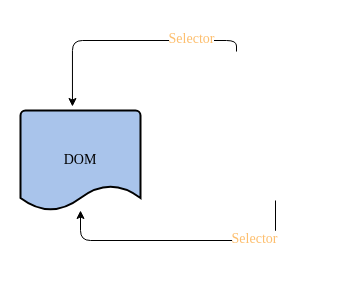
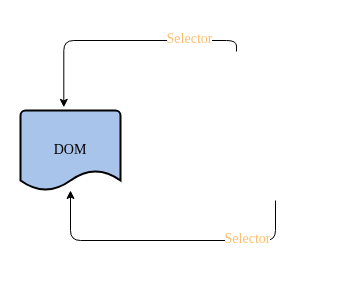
node "DOM": size 120x100 -> 100x80
